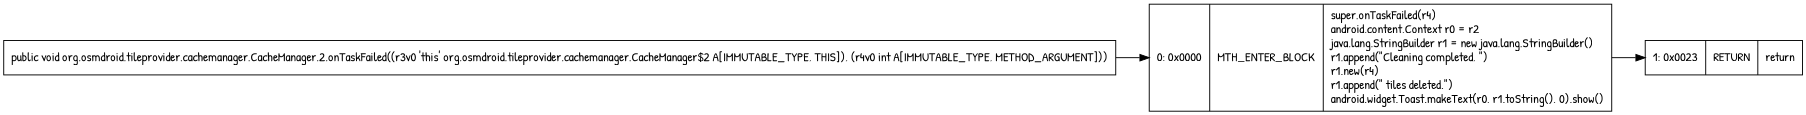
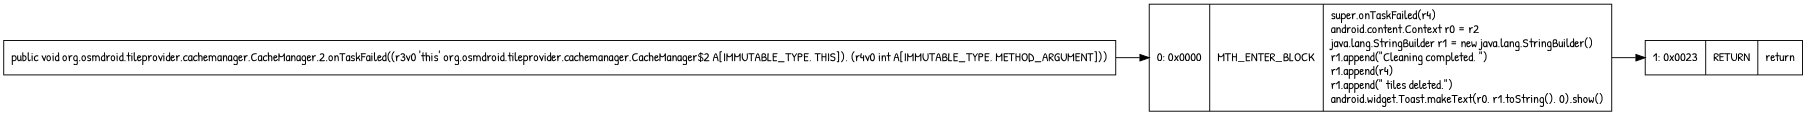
node "0: 0x0000": text "r1.new(r4)" -> "r1.append(r4)"
